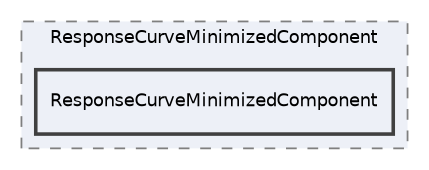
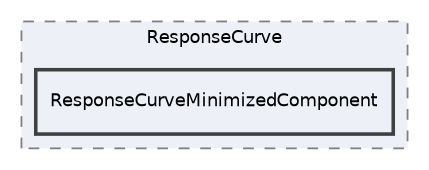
cluster "ResponseCurveMinimizedComponent": label "ResponseCurveMinimizedComponent" -> "ResponseCurve"
